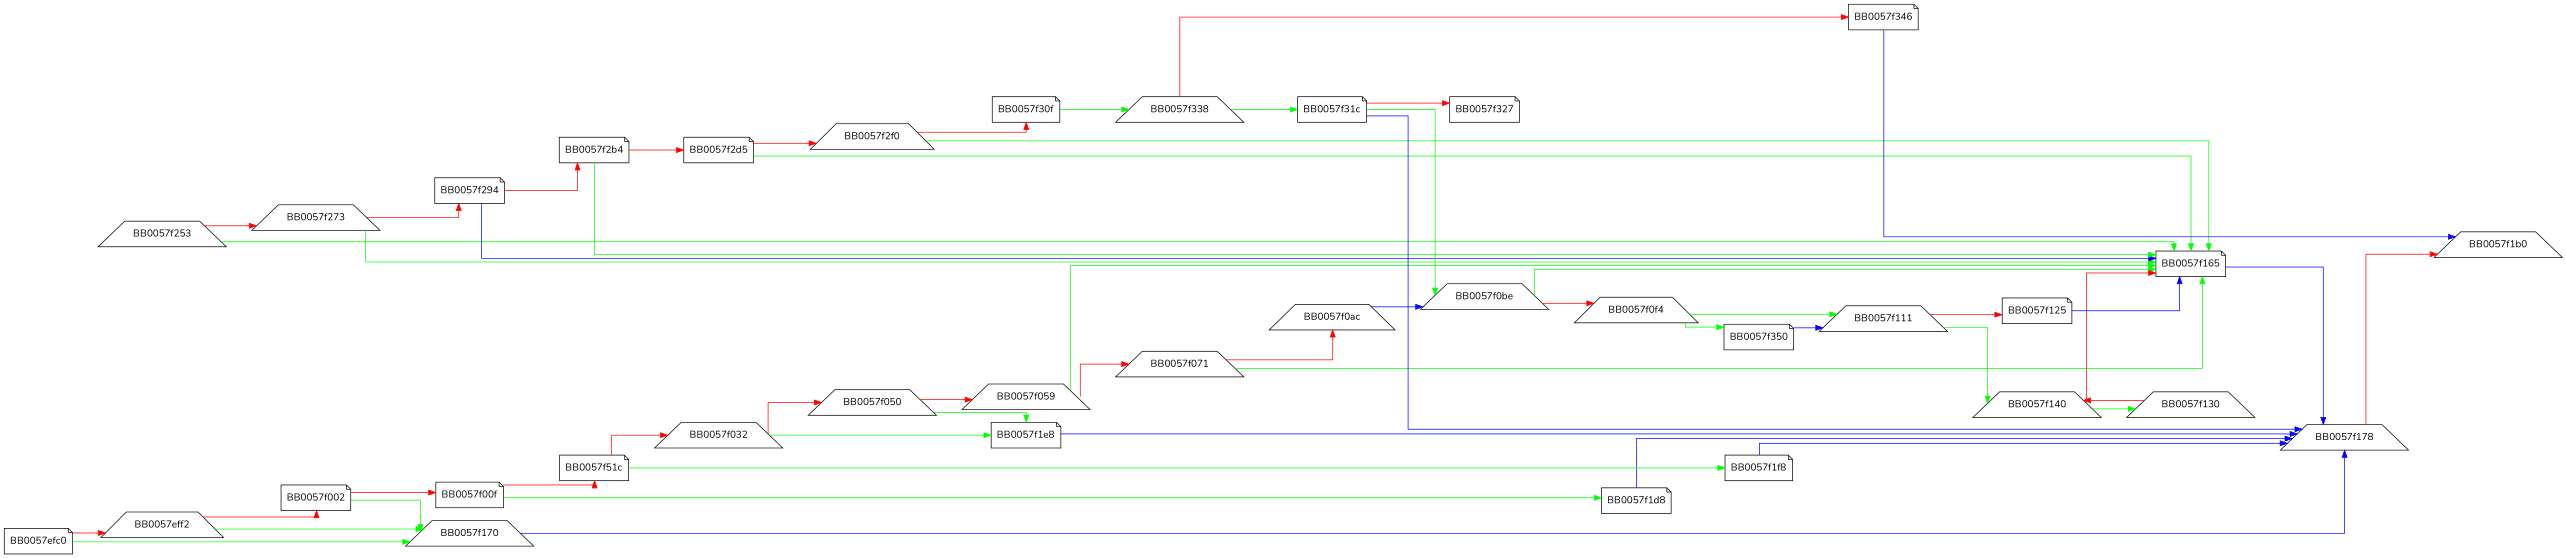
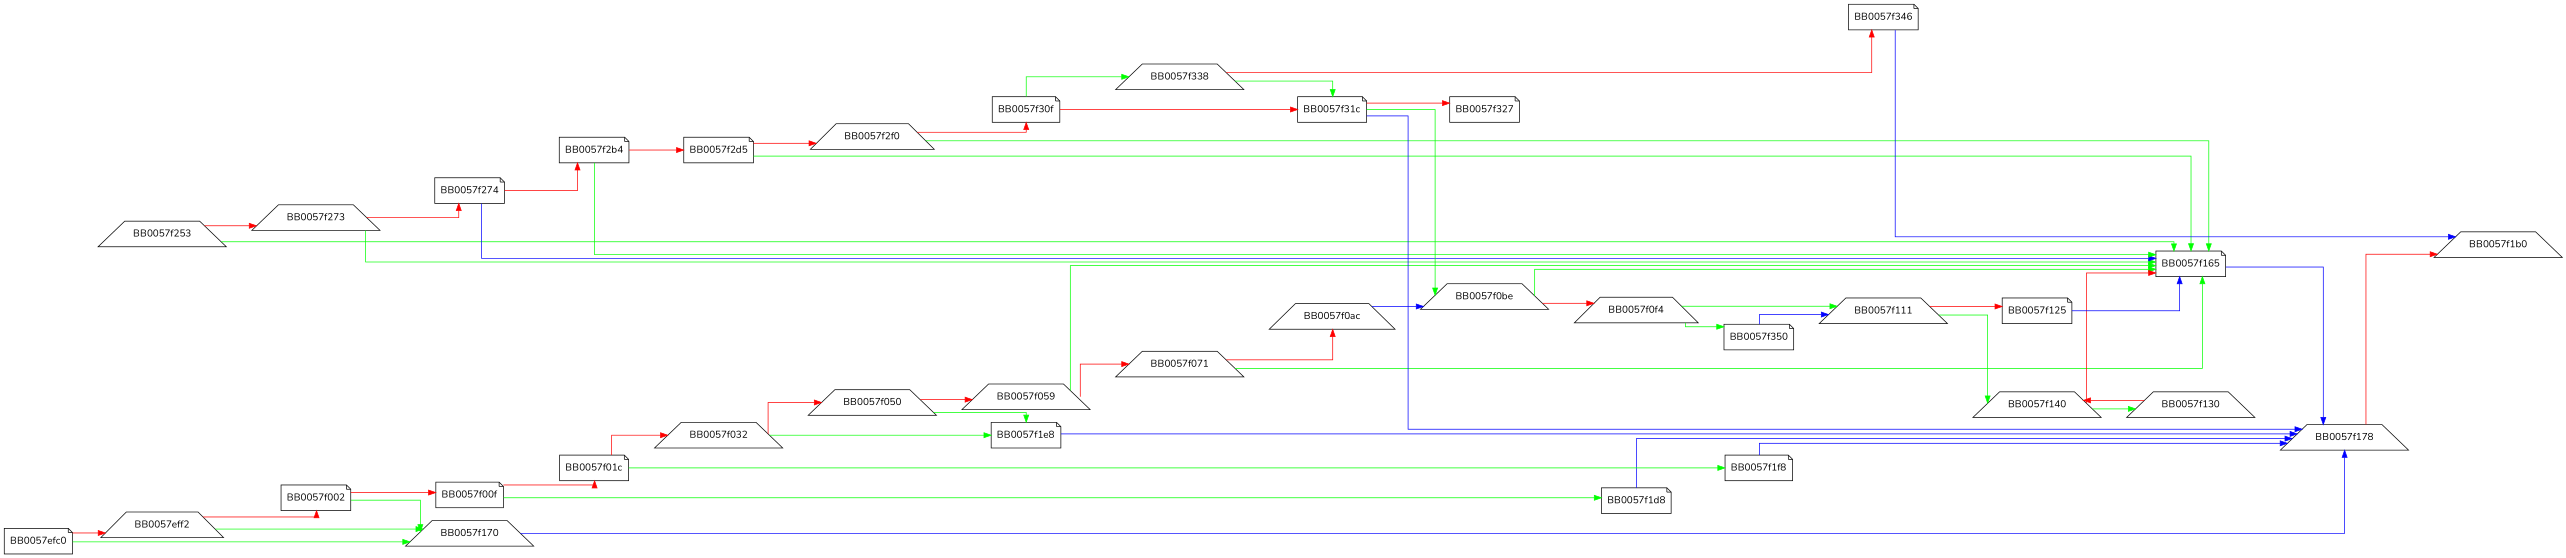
edge "BB0057f30f" -> "BB0057f31c": added
node "BB0057f294": label "BB0057f294" -> "BB0057f274"
node "BB0057f51c": label "BB0057f51c" -> "BB0057f01c"
